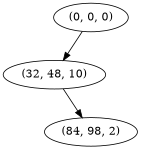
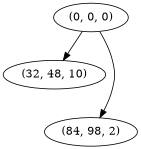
edge "(32, 48, 10)" -> "(84, 98, 2)": now "(0, 0, 0)" -> "(84, 98, 2)"
